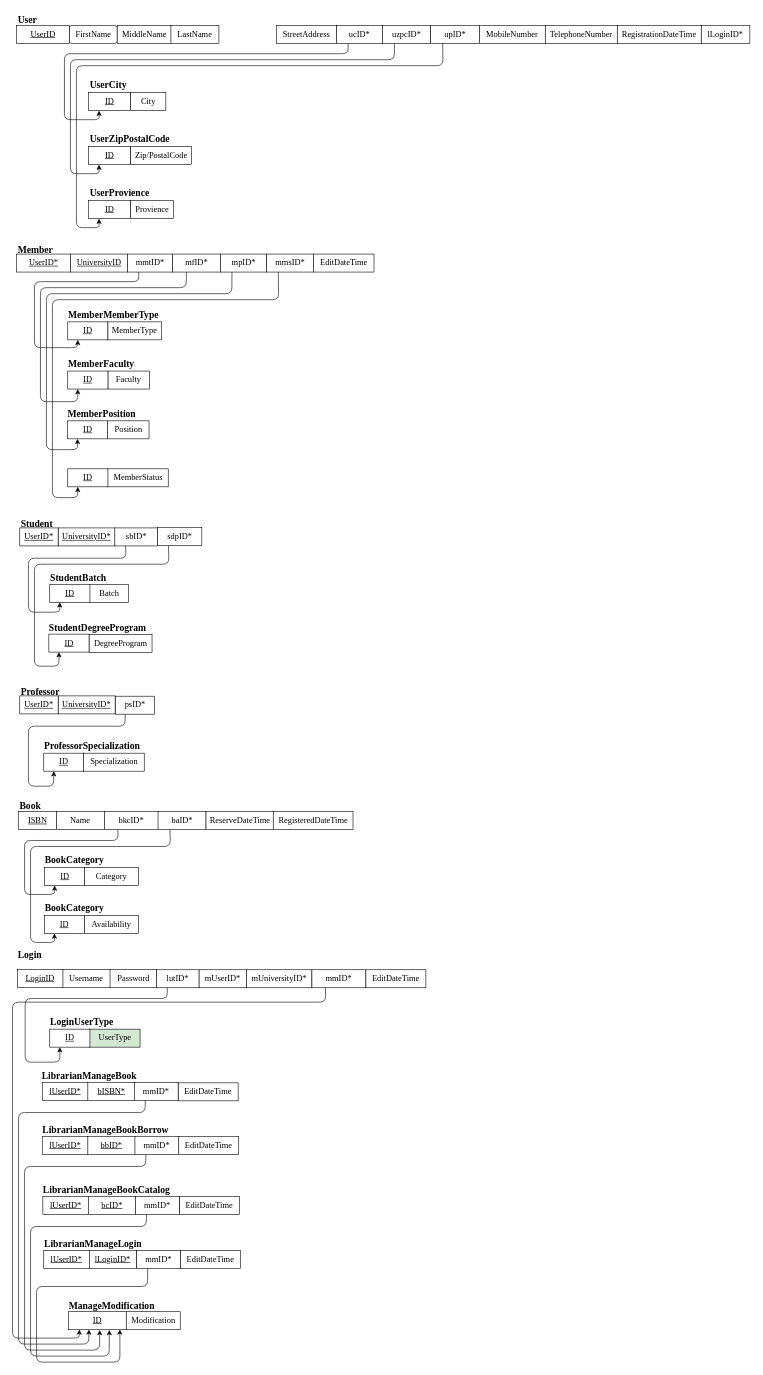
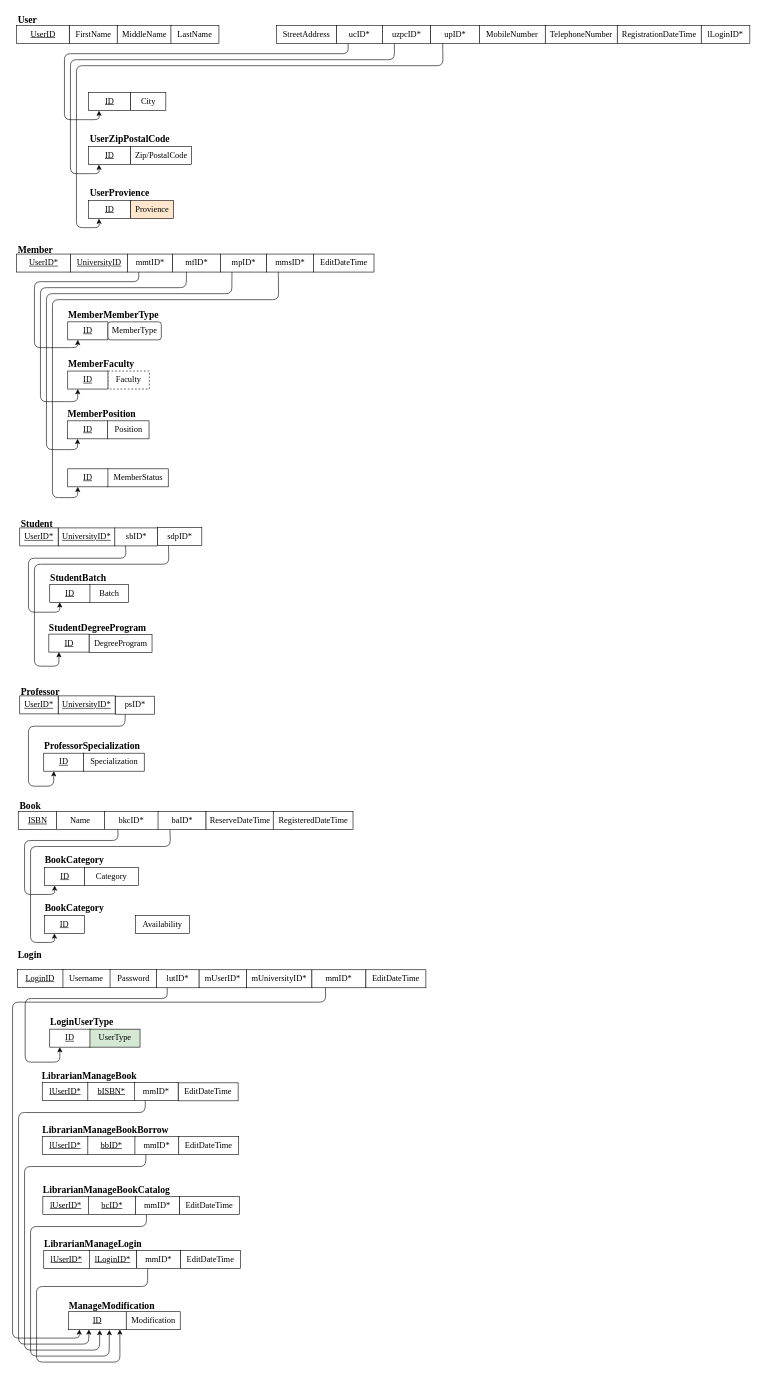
node "FirstName": shape rounded rectangle -> rectangle
node "UserCity": removed
node "Provience": fillcolor #ffffff -> #ffe6cc
node "MemberType": shape rectangle -> rounded rectangle
node "Faculty": style solid -> dashed
node "Availability": moved (111, 925) -> (162, 925)
